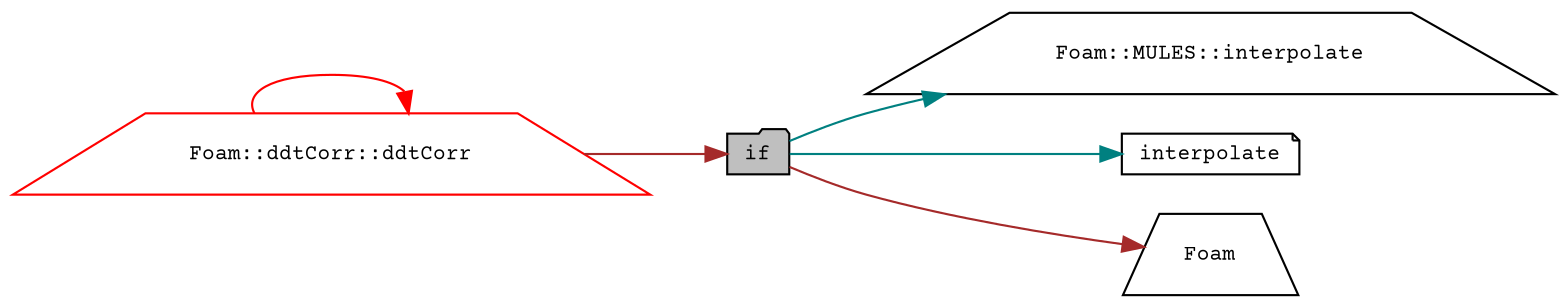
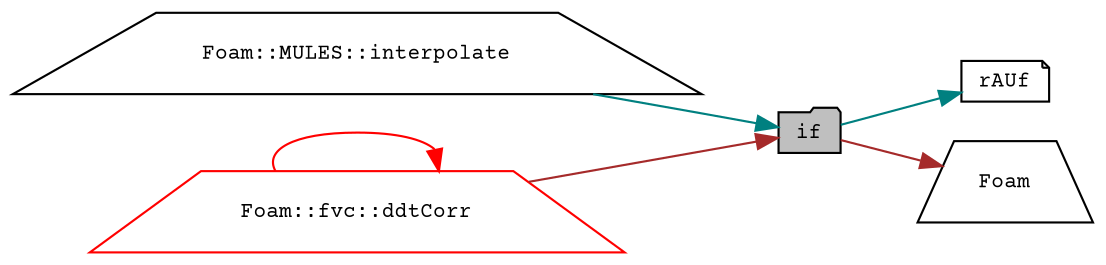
edge "if" -> "Foam::MULES::interpolate": reversed
node "Foam::ddtCorr::ddtCorr": label "Foam::ddtCorr::ddtCorr" -> "Foam::fvc::ddtCorr"
node "interpolate": label "interpolate" -> "rAUf"
